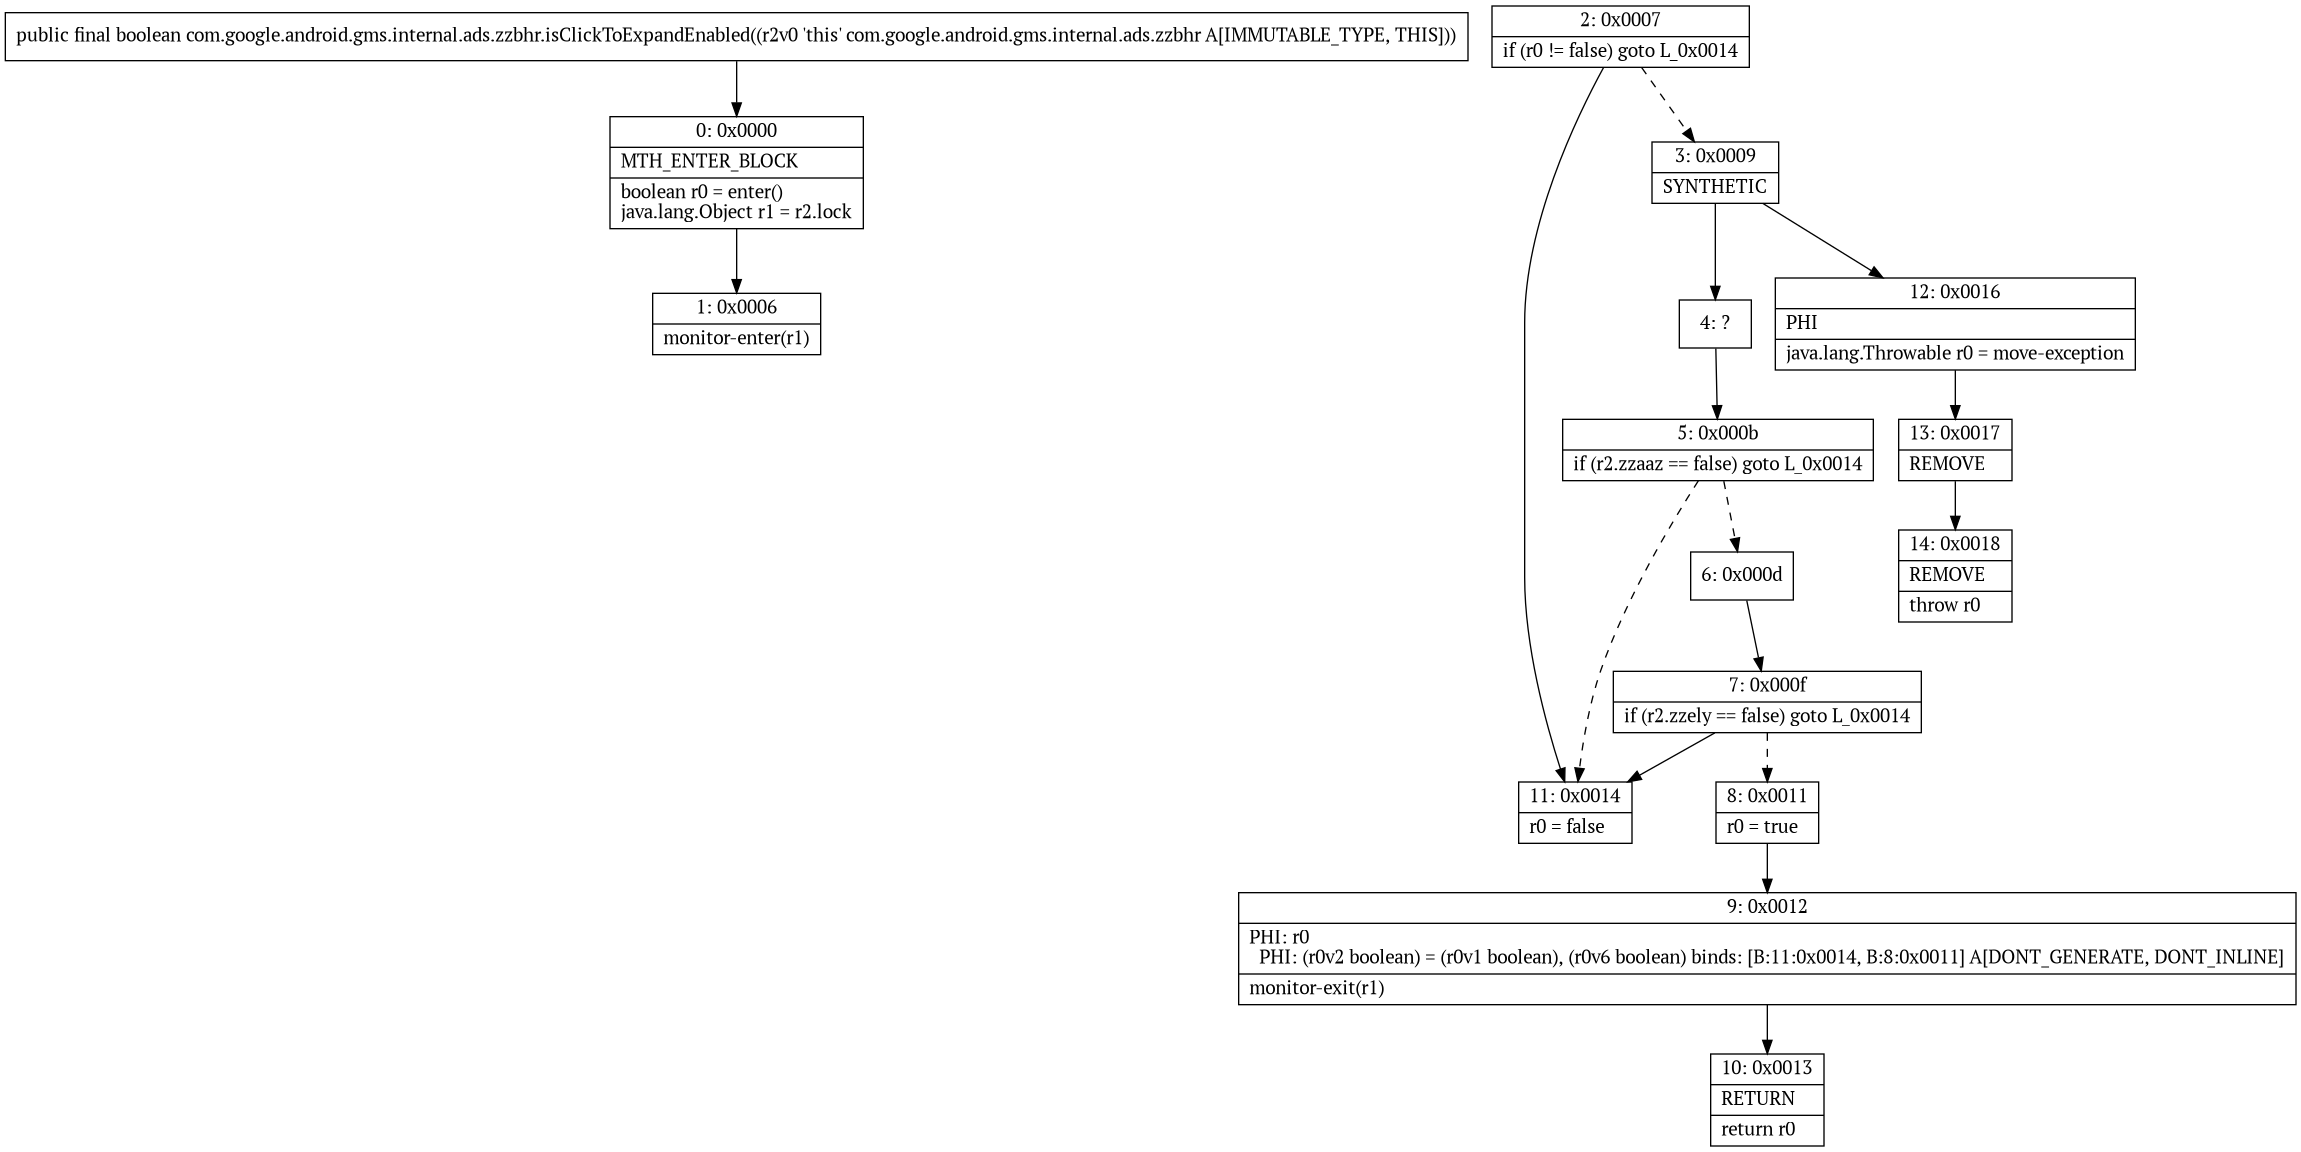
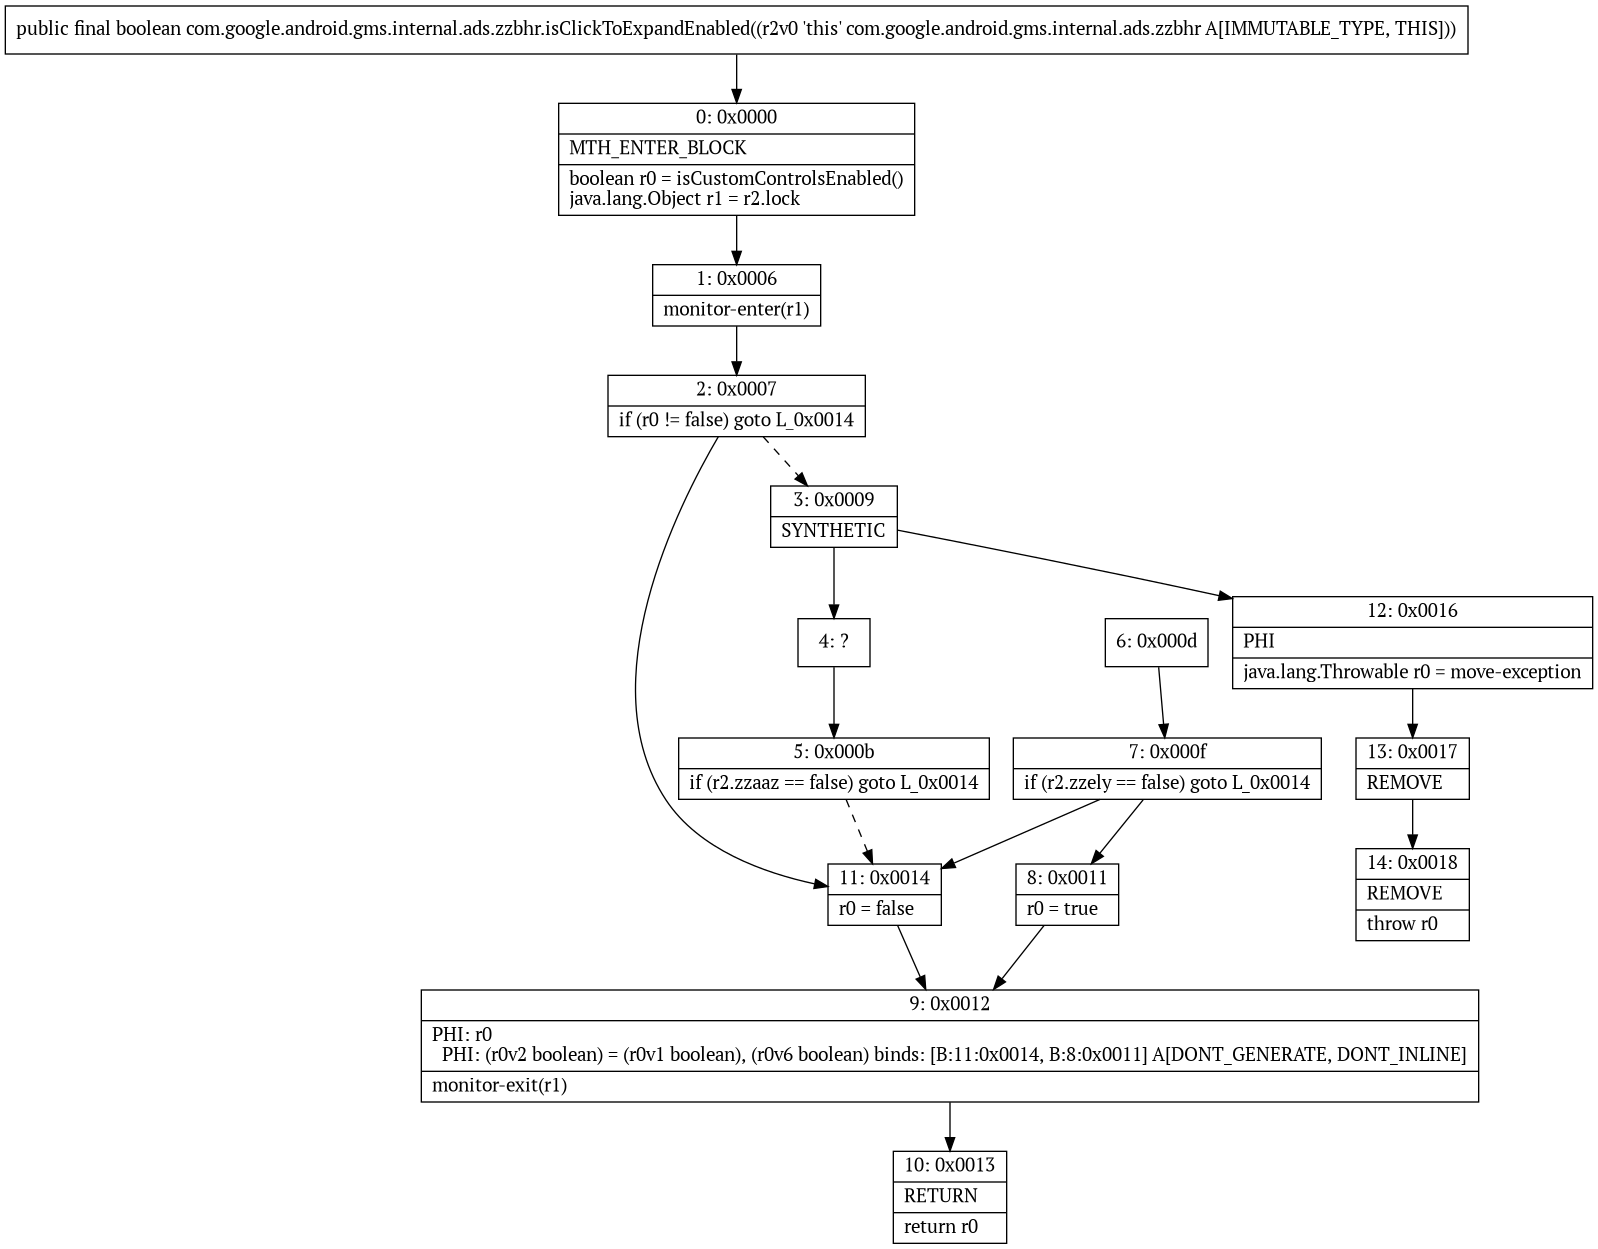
node "0: 0x0000": text "boolean r0 = enter()" -> "boolean r0 = isCustomControlsEnabled()"
edge "1: 0x0006" -> "2: 0x0007": added
edge "5: 0x000b" -> "6: 0x000d": removed
edge "7: 0x000f" -> "8: 0x0011": style dashed -> solid
edge "11: 0x0014" -> "9: 0x0012": added
